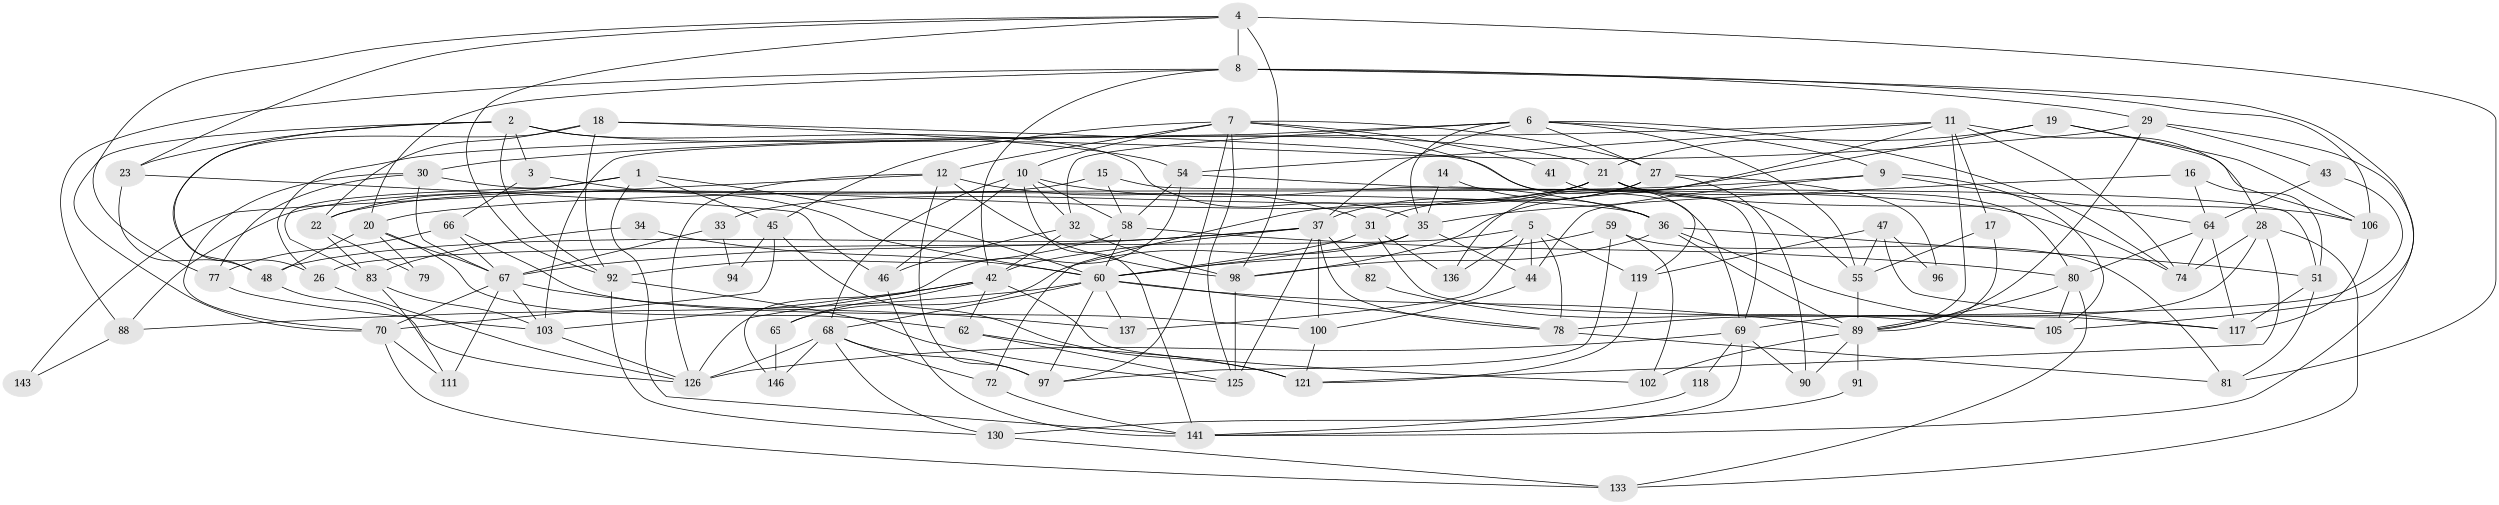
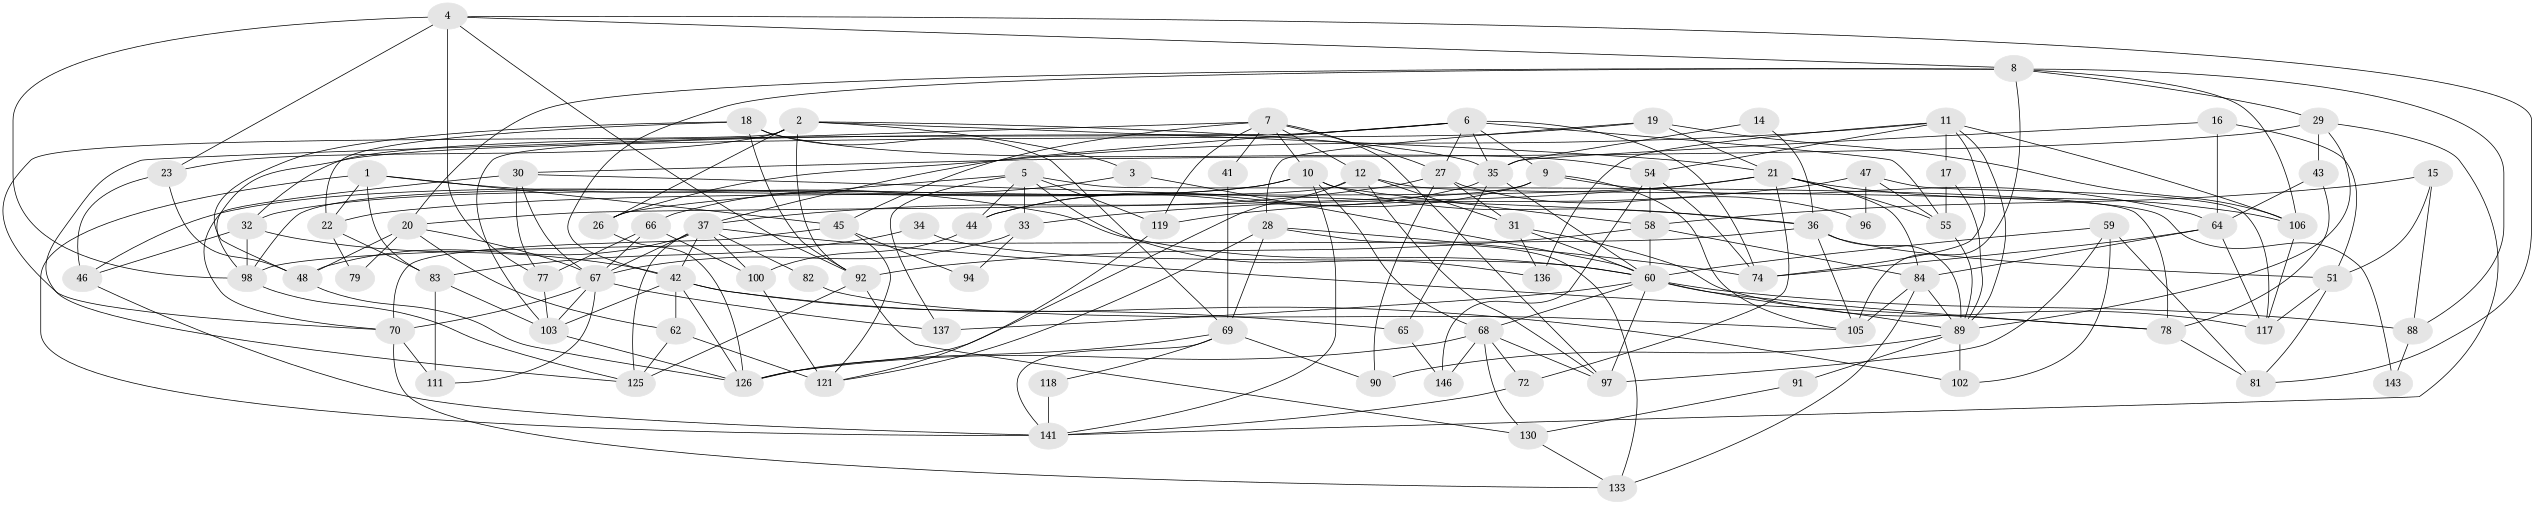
edge "5" -- "33": added
node "80": label "80" -> "84"
